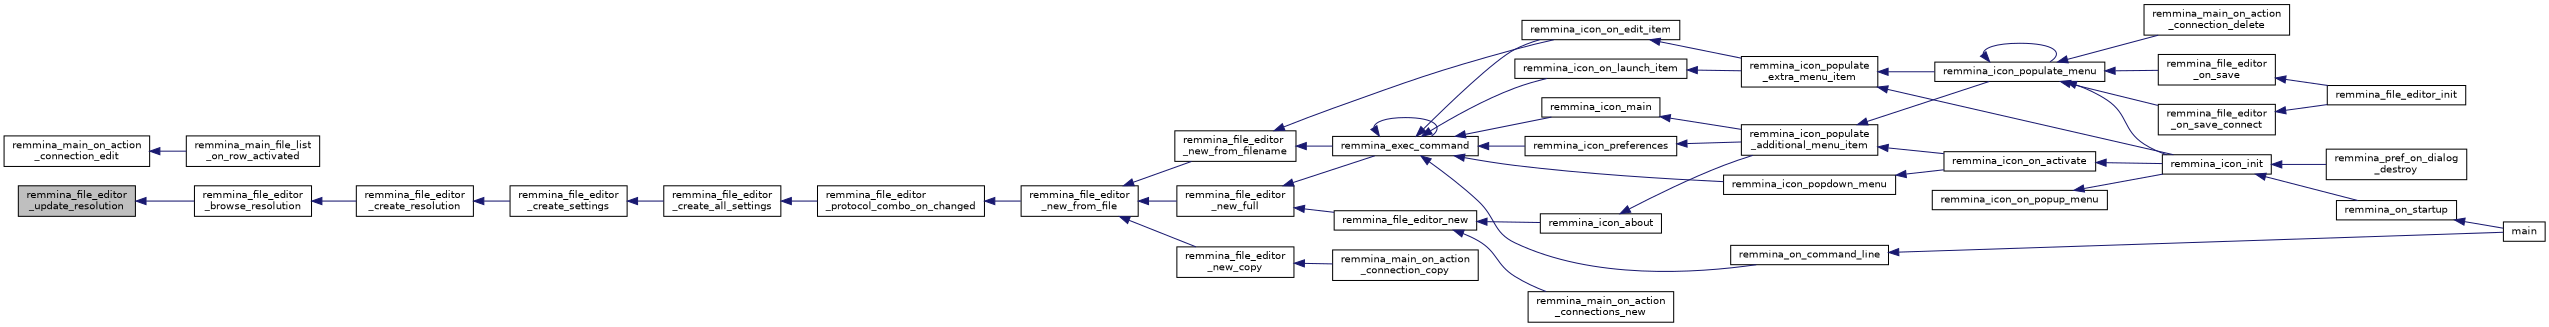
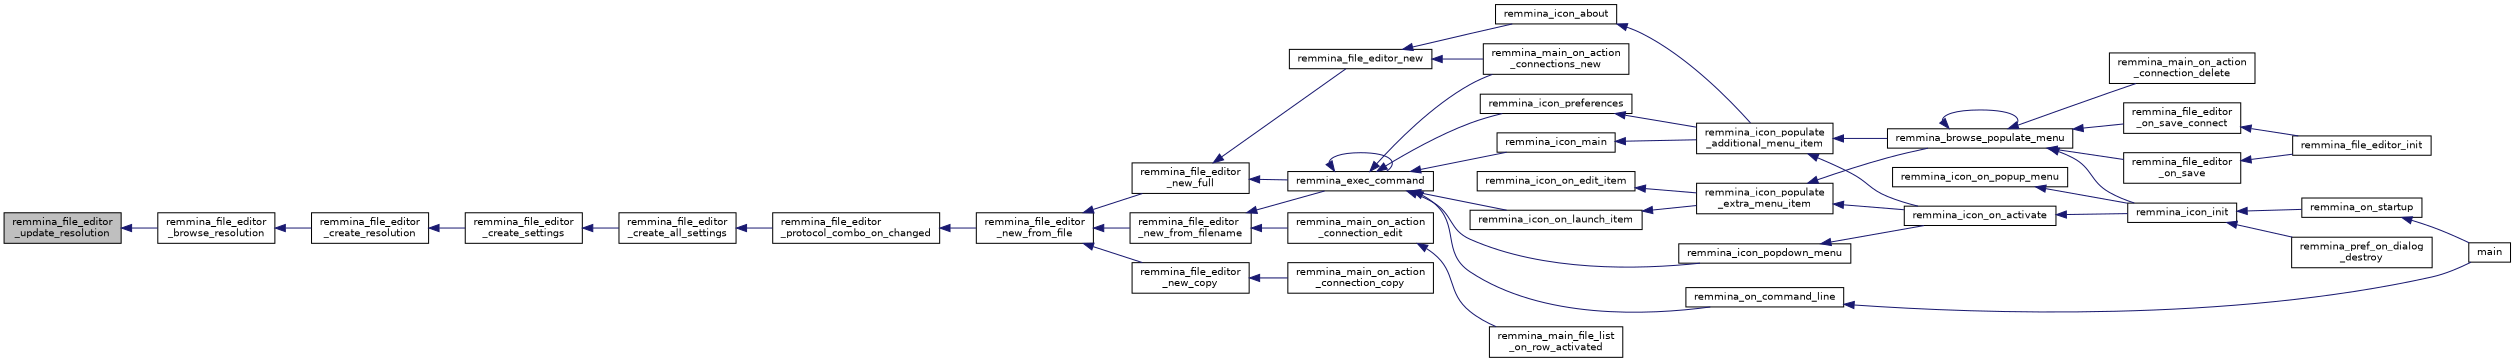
node "remmina_icon_populate_menu": label "remmina_icon_populate_menu" -> "remmina_browse_populate_menu"
edge "remmina_icon_on_edit_item" -> "remmina_exec_command": now "remmina_main_on_action _connections_new" -> "remmina_exec_command"
edge "remmina_icon_on_edit_item" -> "remmina_file_editor _new_from_filename": now "remmina_main_on_action _connection_edit" -> "remmina_file_editor _new_from_filename"
edge "remmina_icon_init" -> "remmina_icon_populate _extra_menu_item": now "remmina_icon_on_activate" -> "remmina_icon_populate _extra_menu_item"
